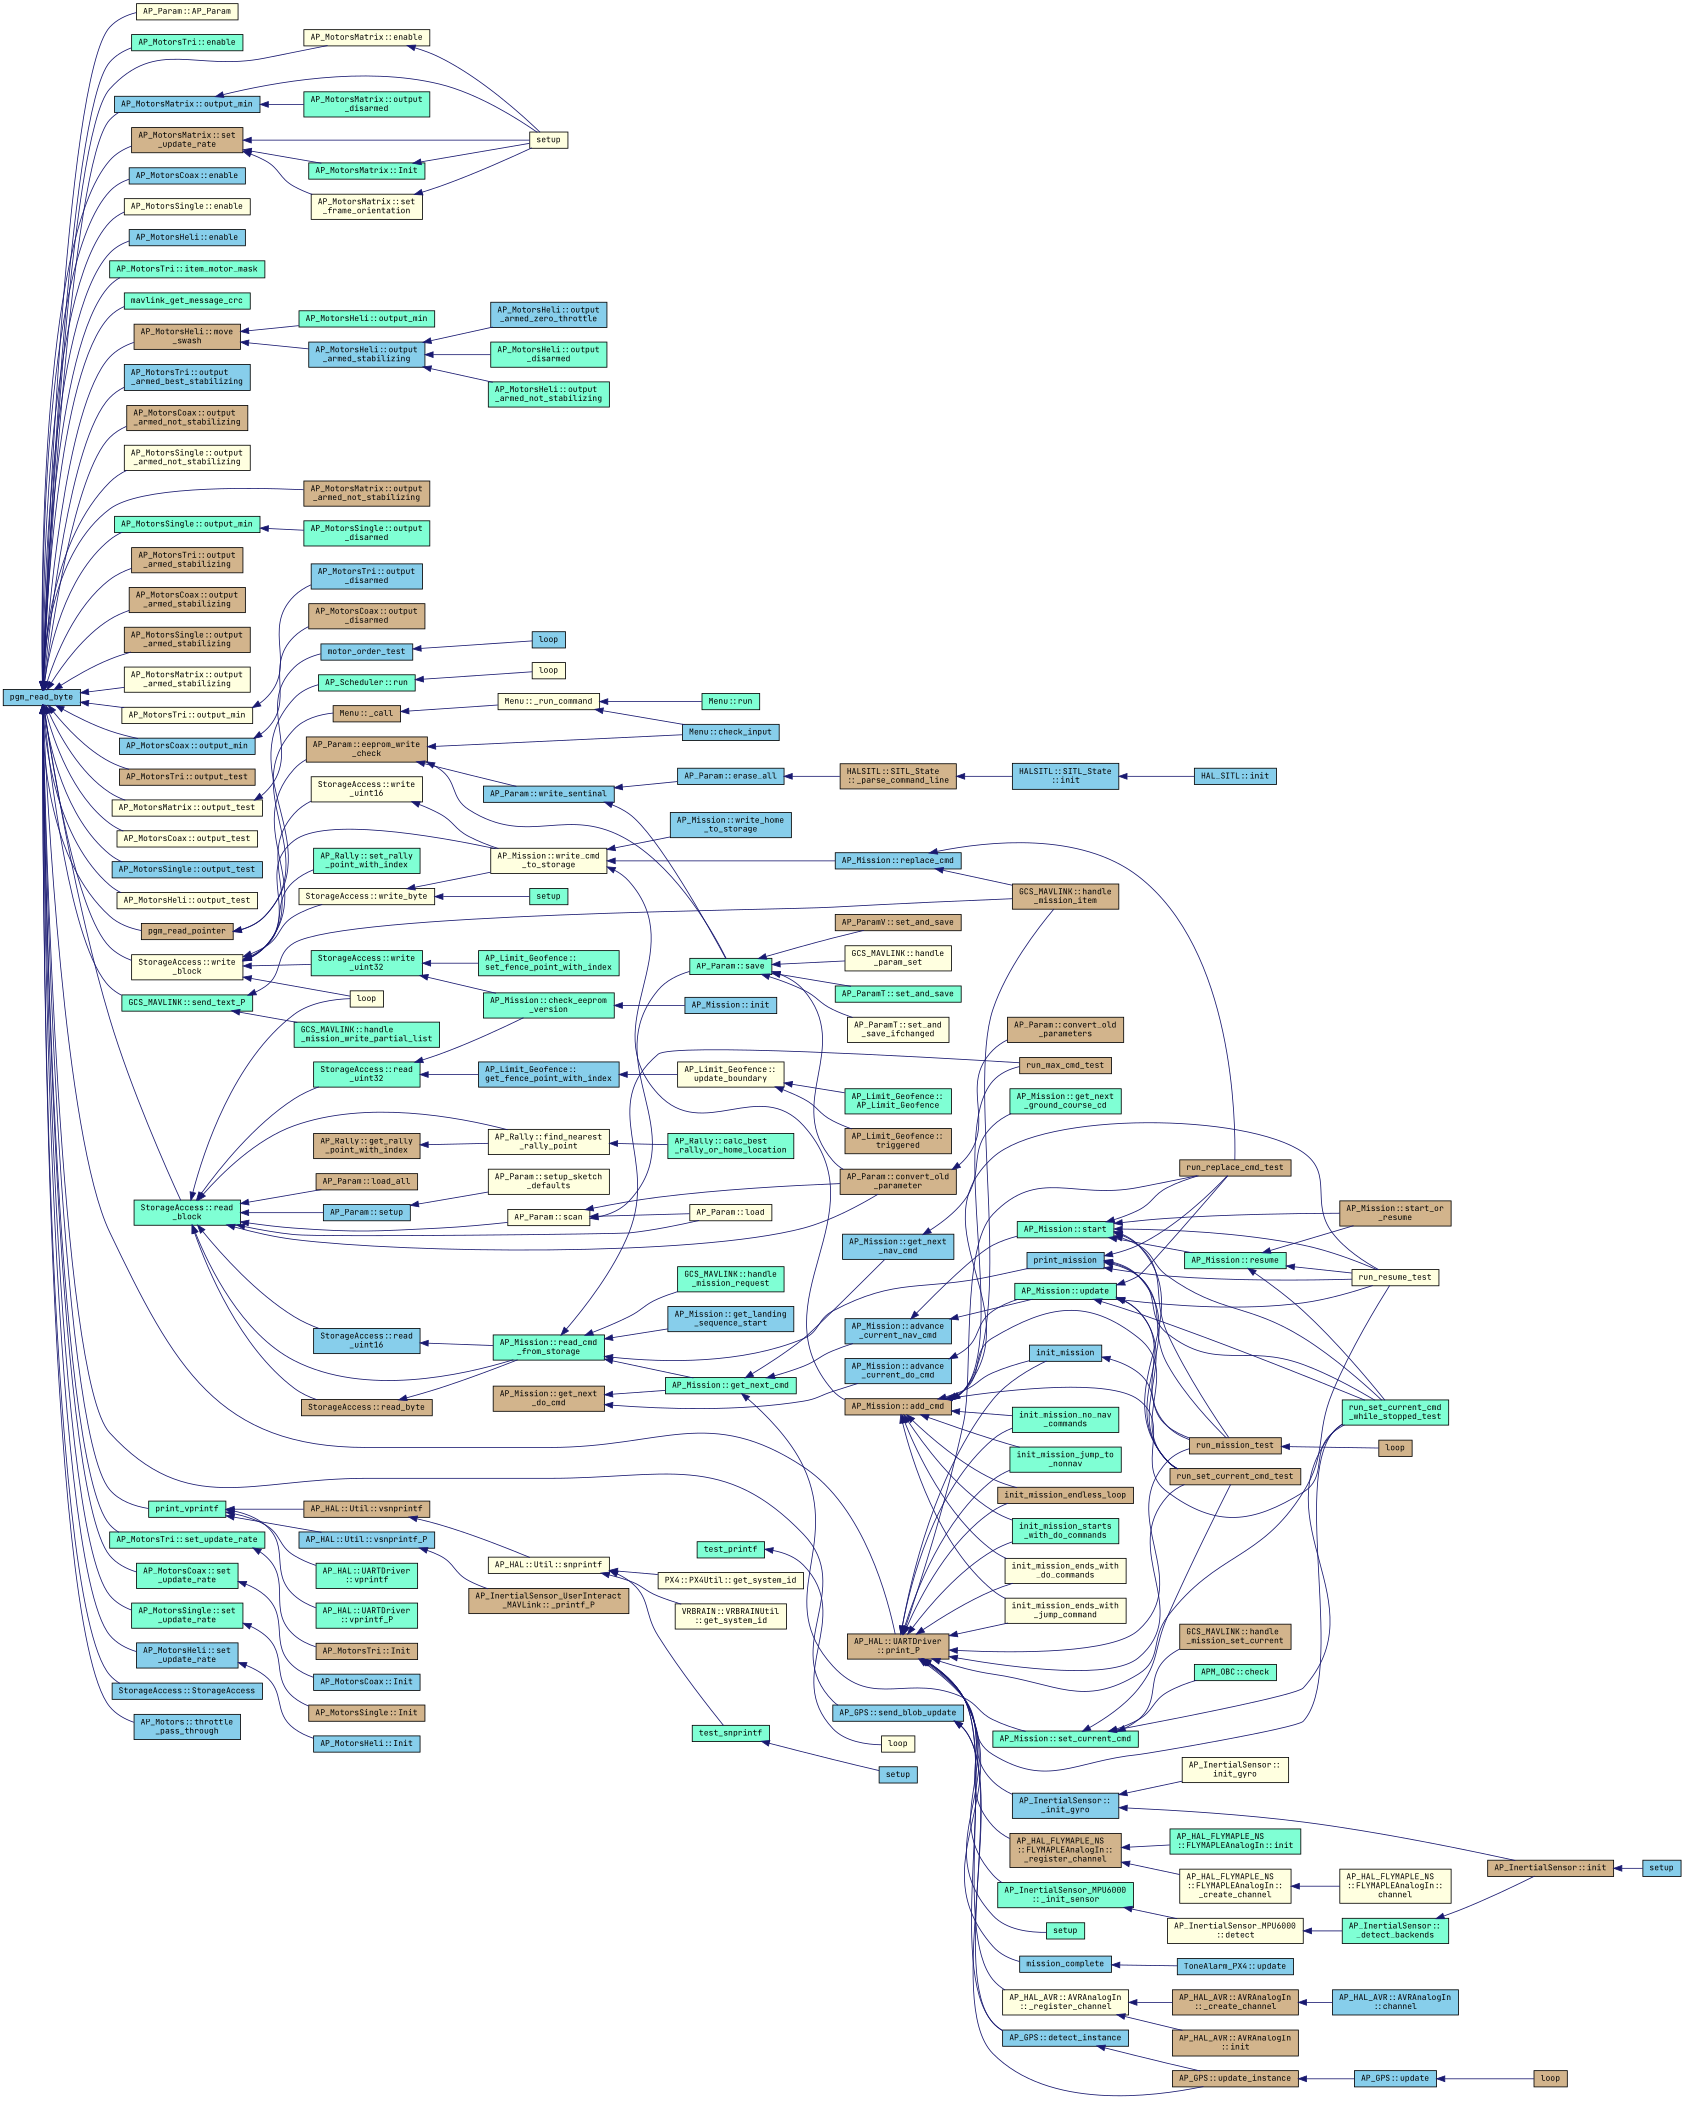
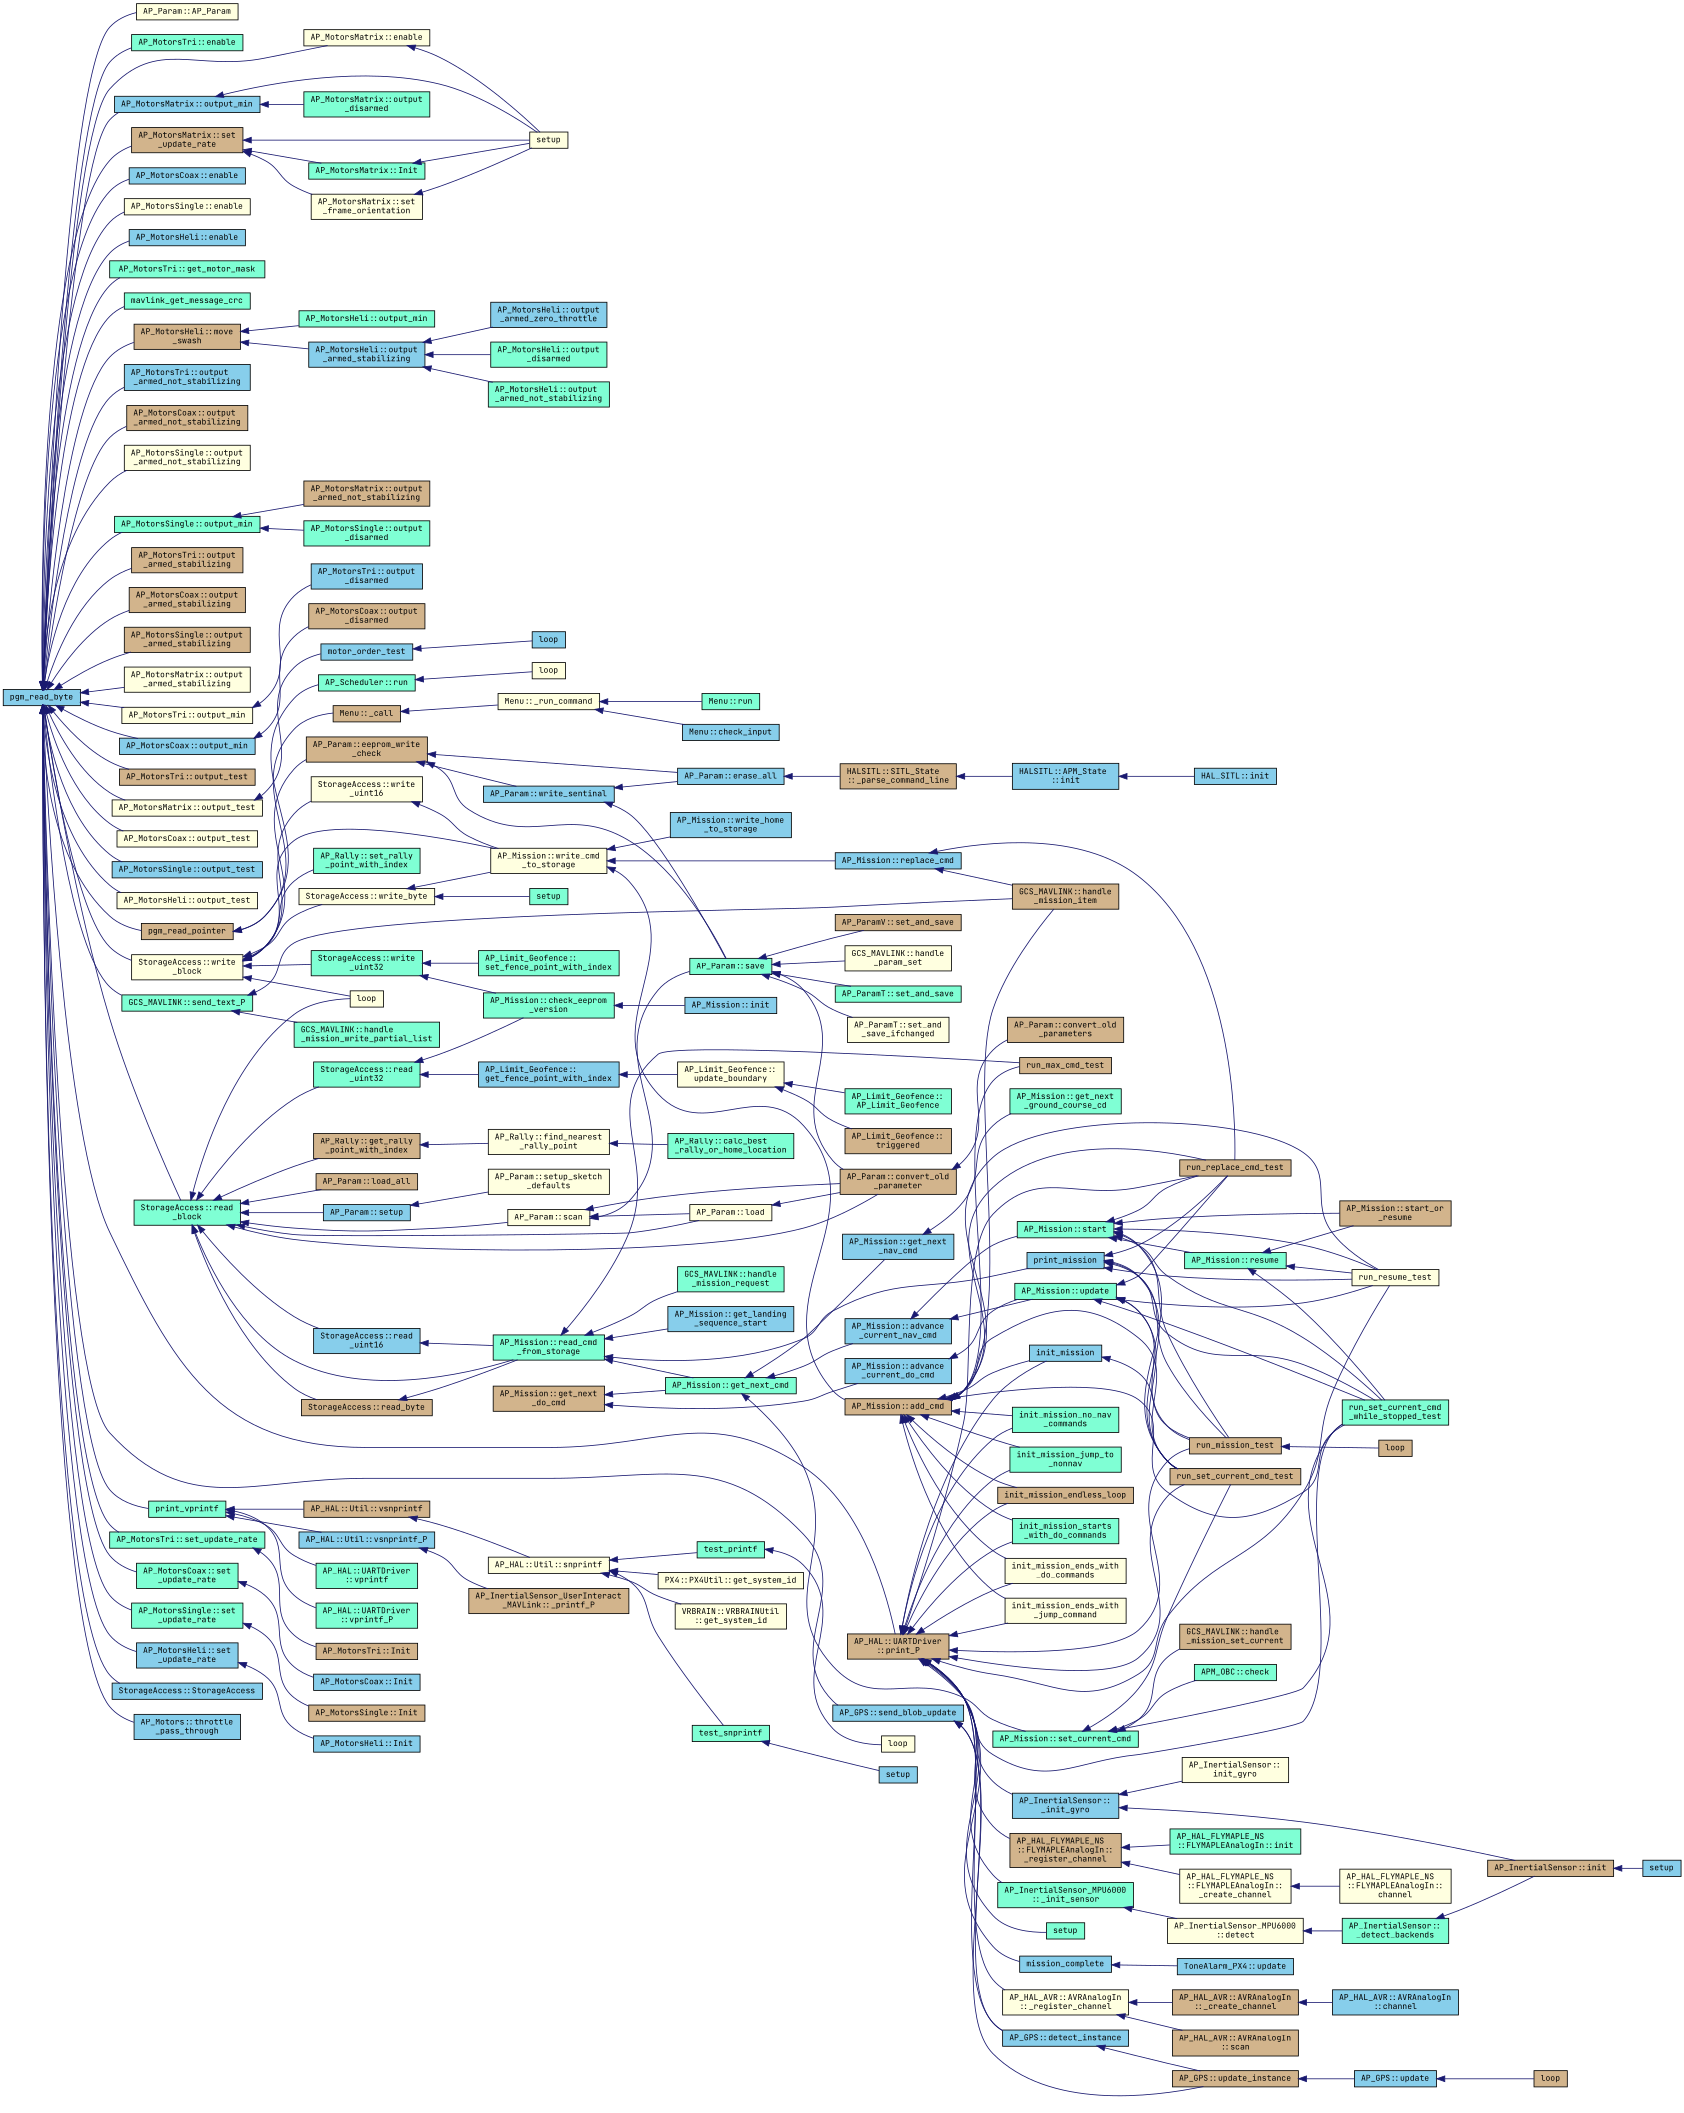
node "AP_MotorsTri::item_motor_mask": label "AP_MotorsTri::item_motor_mask" -> "AP_MotorsTri::get_motor_mask"
node "AP_MotorsTri::output _armed_best_stabilizing": label "AP_MotorsTri::output _armed_best_stabilizing" -> "AP_MotorsTri::output _armed_not_stabilizing"
edge "AP_MotorsMatrix::output _armed_not_stabilizing" -> "pgm_read_byte": now "AP_MotorsMatrix::output _armed_not_stabilizing" -> "AP_MotorsSingle::output_min"
edge "Menu::check_input" -> "AP_Param::eeprom_write _check": now "AP_Param::erase_all" -> "AP_Param::eeprom_write _check"
node "HALSITL::SITL_State ::init": label "HALSITL::SITL_State ::init" -> "HALSITL::APM_State ::init"
edge "AP_Rally::find_nearest _rally_point" -> "StorageAccess::read _block": now "AP_Rally::get_rally _point_with_index" -> "StorageAccess::read _block"
edge "run_replace_cmd_test" -> "AP_Mission::add_cmd": added
edge "AP_Param::convert_old _parameter" -> "AP_Param::load": added
edge "test_printf" -> "AP_HAL::Util::snprintf": added
node "AP_HAL_AVR::AVRAnalogIn ::init": label "AP_HAL_AVR::AVRAnalogIn ::init" -> "AP_HAL_AVR::AVRAnalogIn ::scan"
